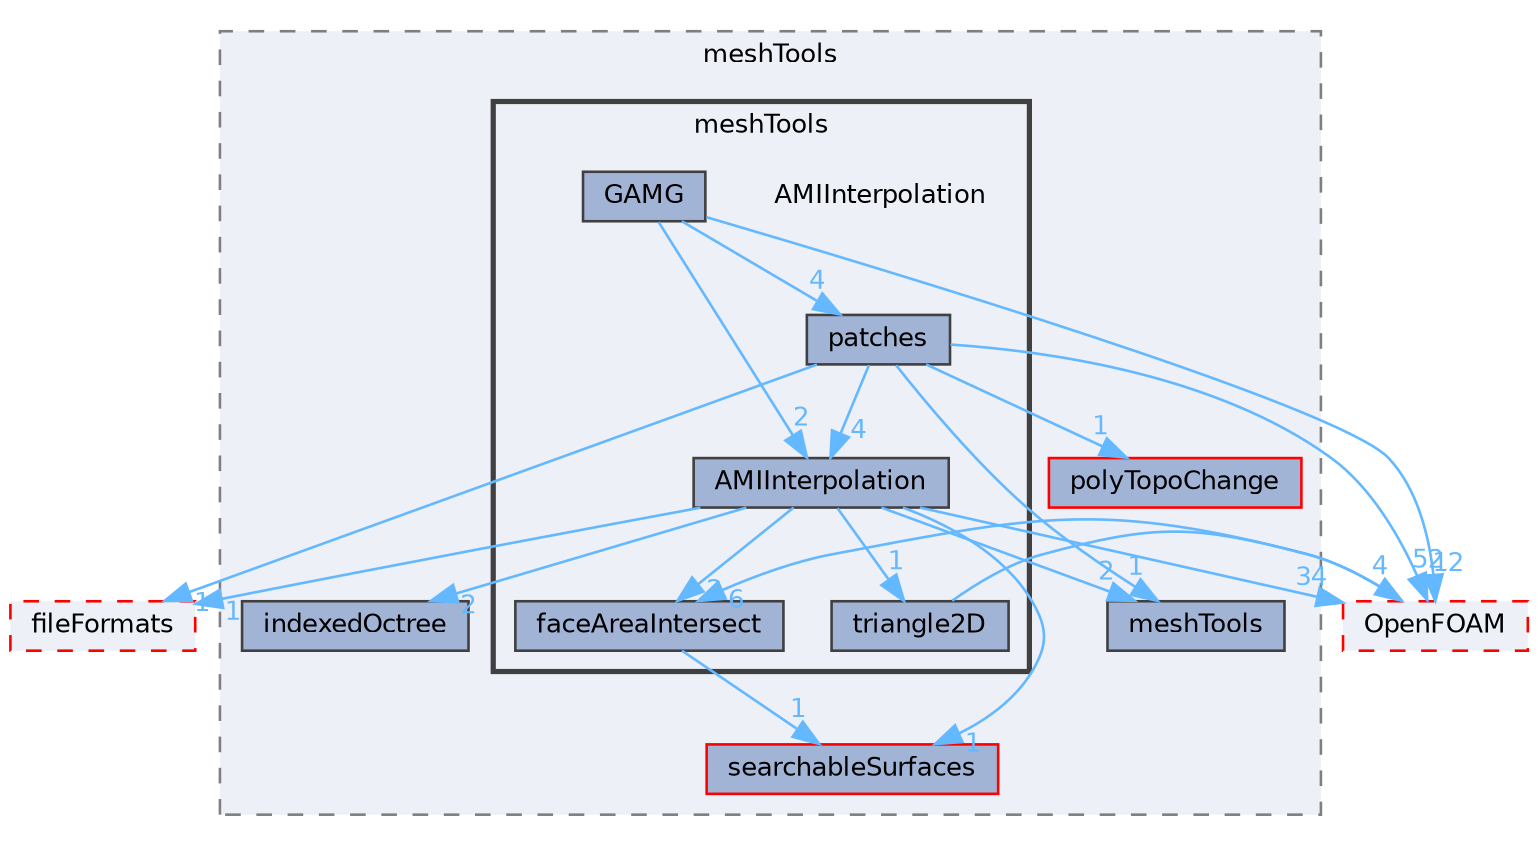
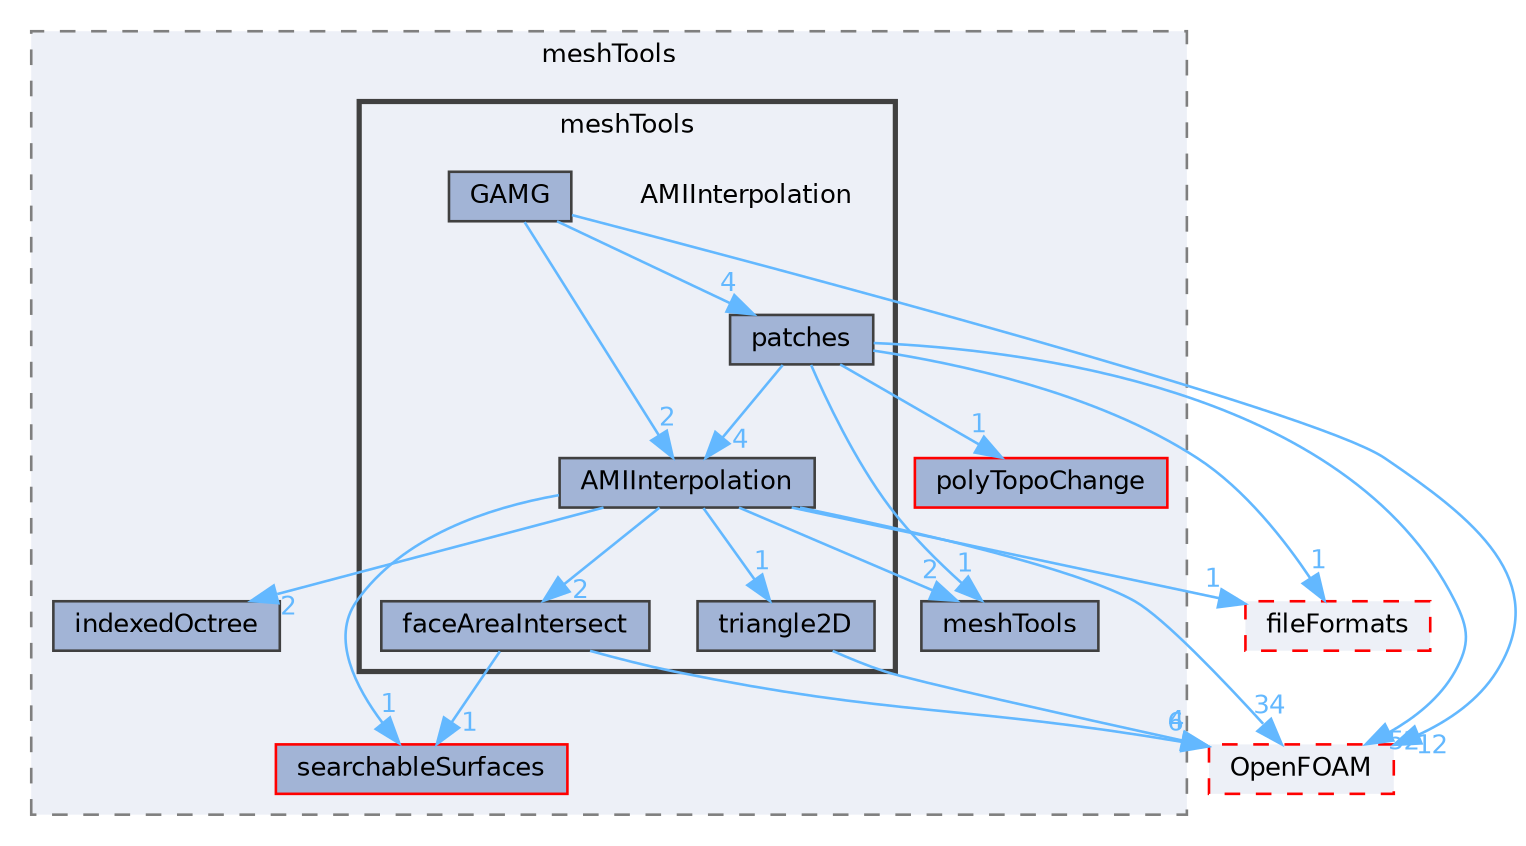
edge "OpenFOAM" -> "faceAreaIntersect": reversed
